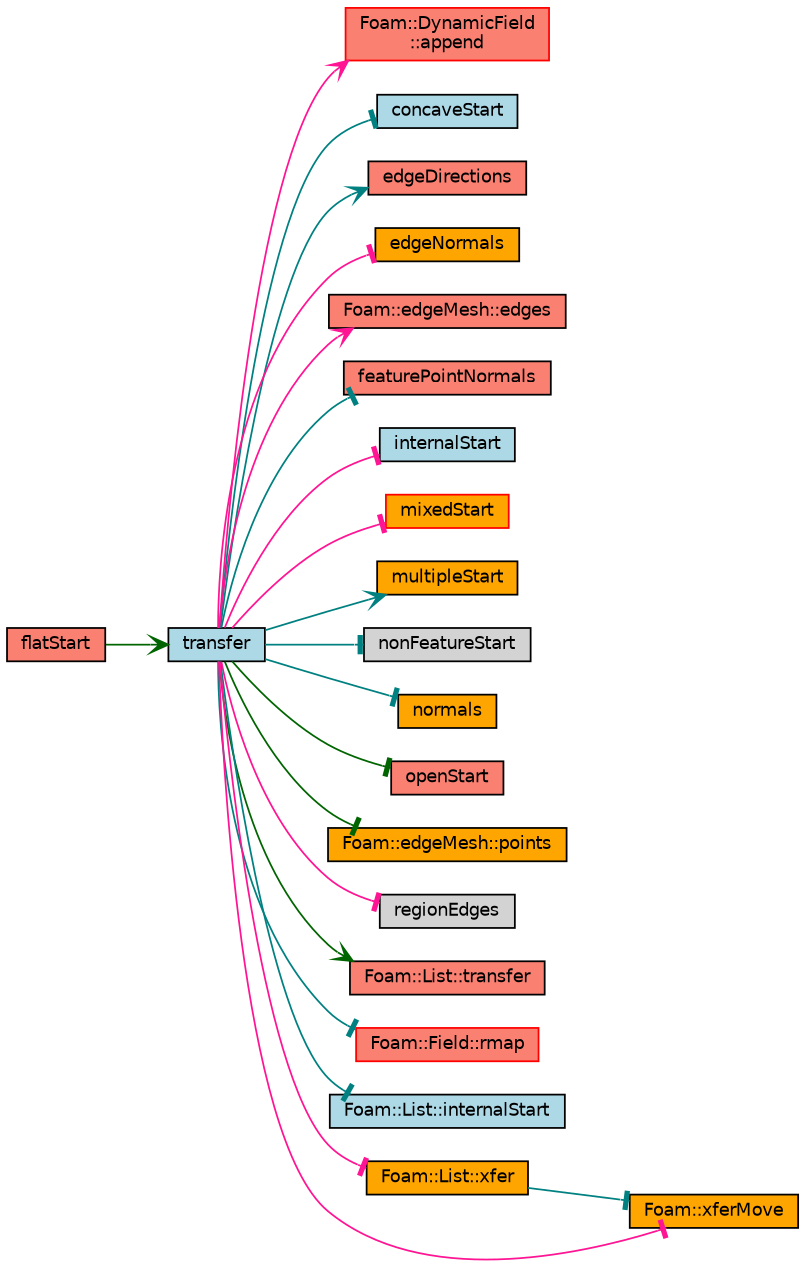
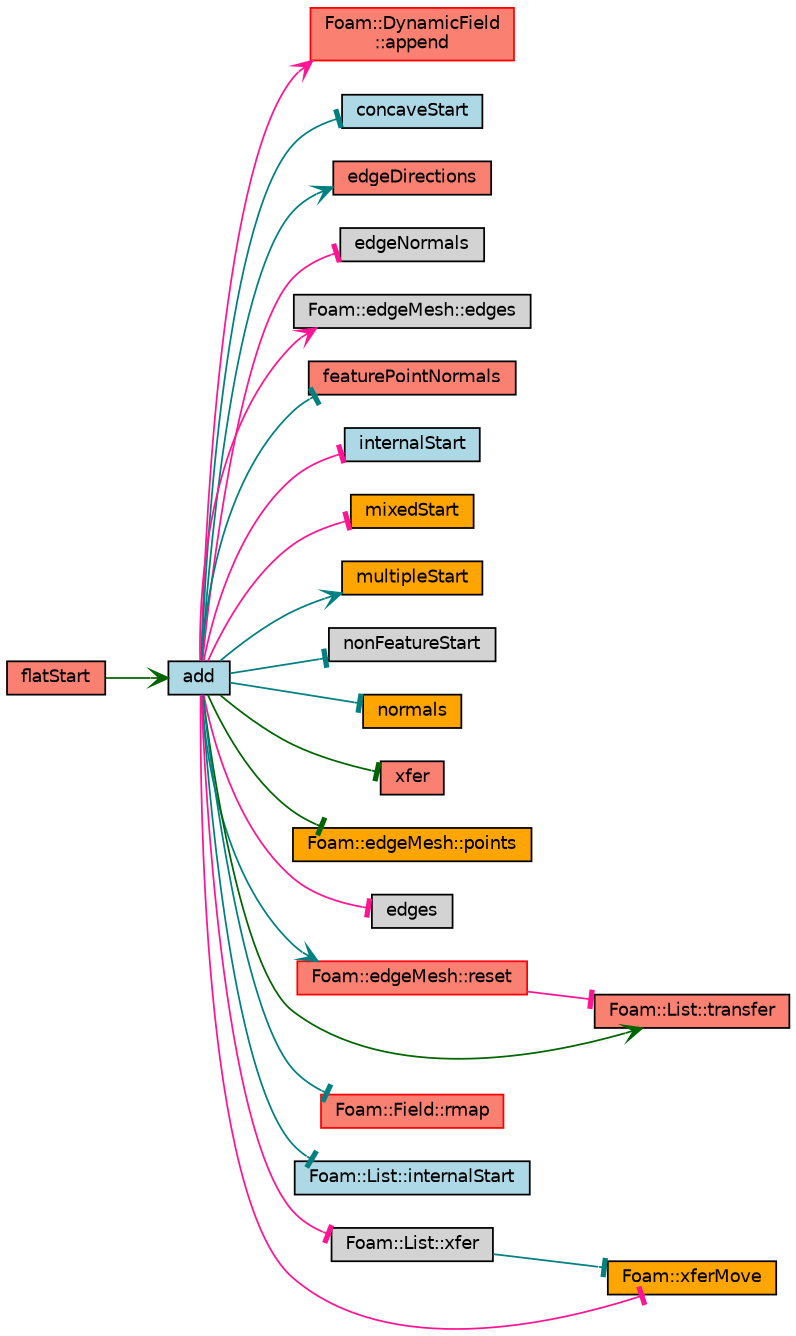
node "edgeNormals": fillcolor orange -> lightgrey
node "Foam::edgeMesh::edges": fillcolor salmon -> lightgrey
node "mixedStart": color red -> black
node "transfer": label "transfer" -> "add"
node "openStart": label "openStart" -> "xfer"
node "regionEdges": label "regionEdges" -> "edges"
node "Foam::edgeMesh::reset": added
node "Foam::List::xfer": fillcolor orange -> lightgrey
